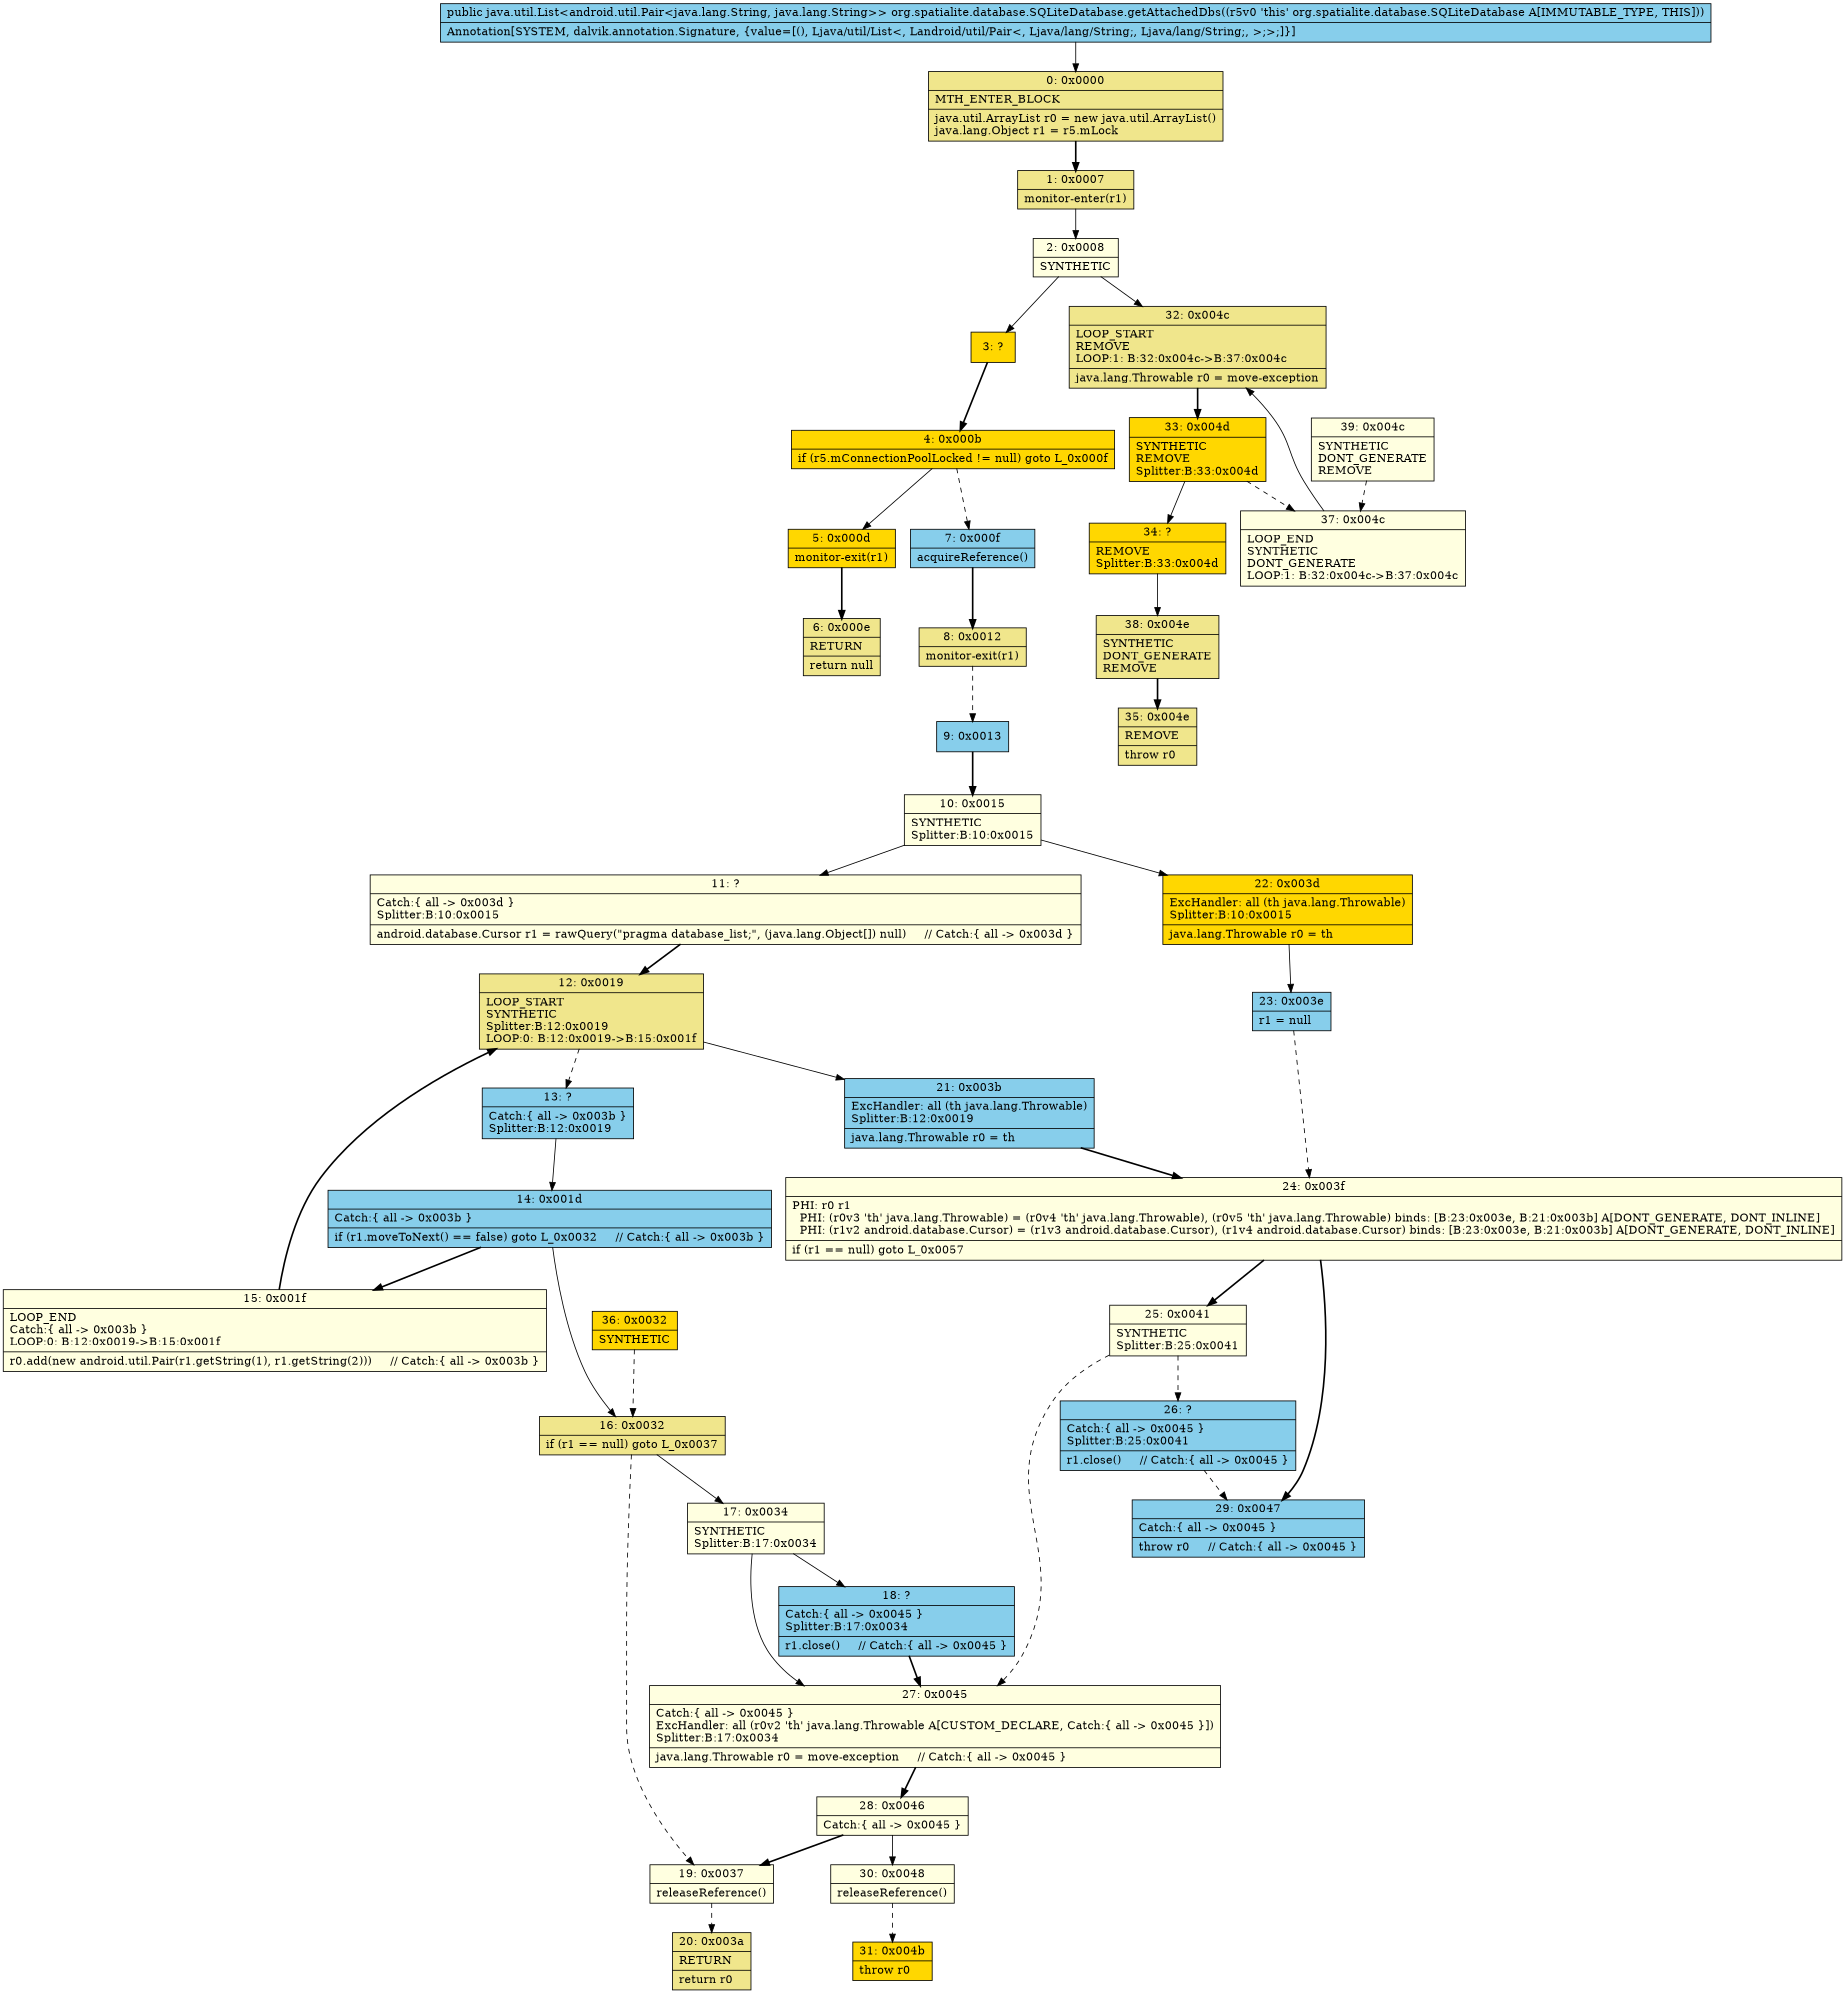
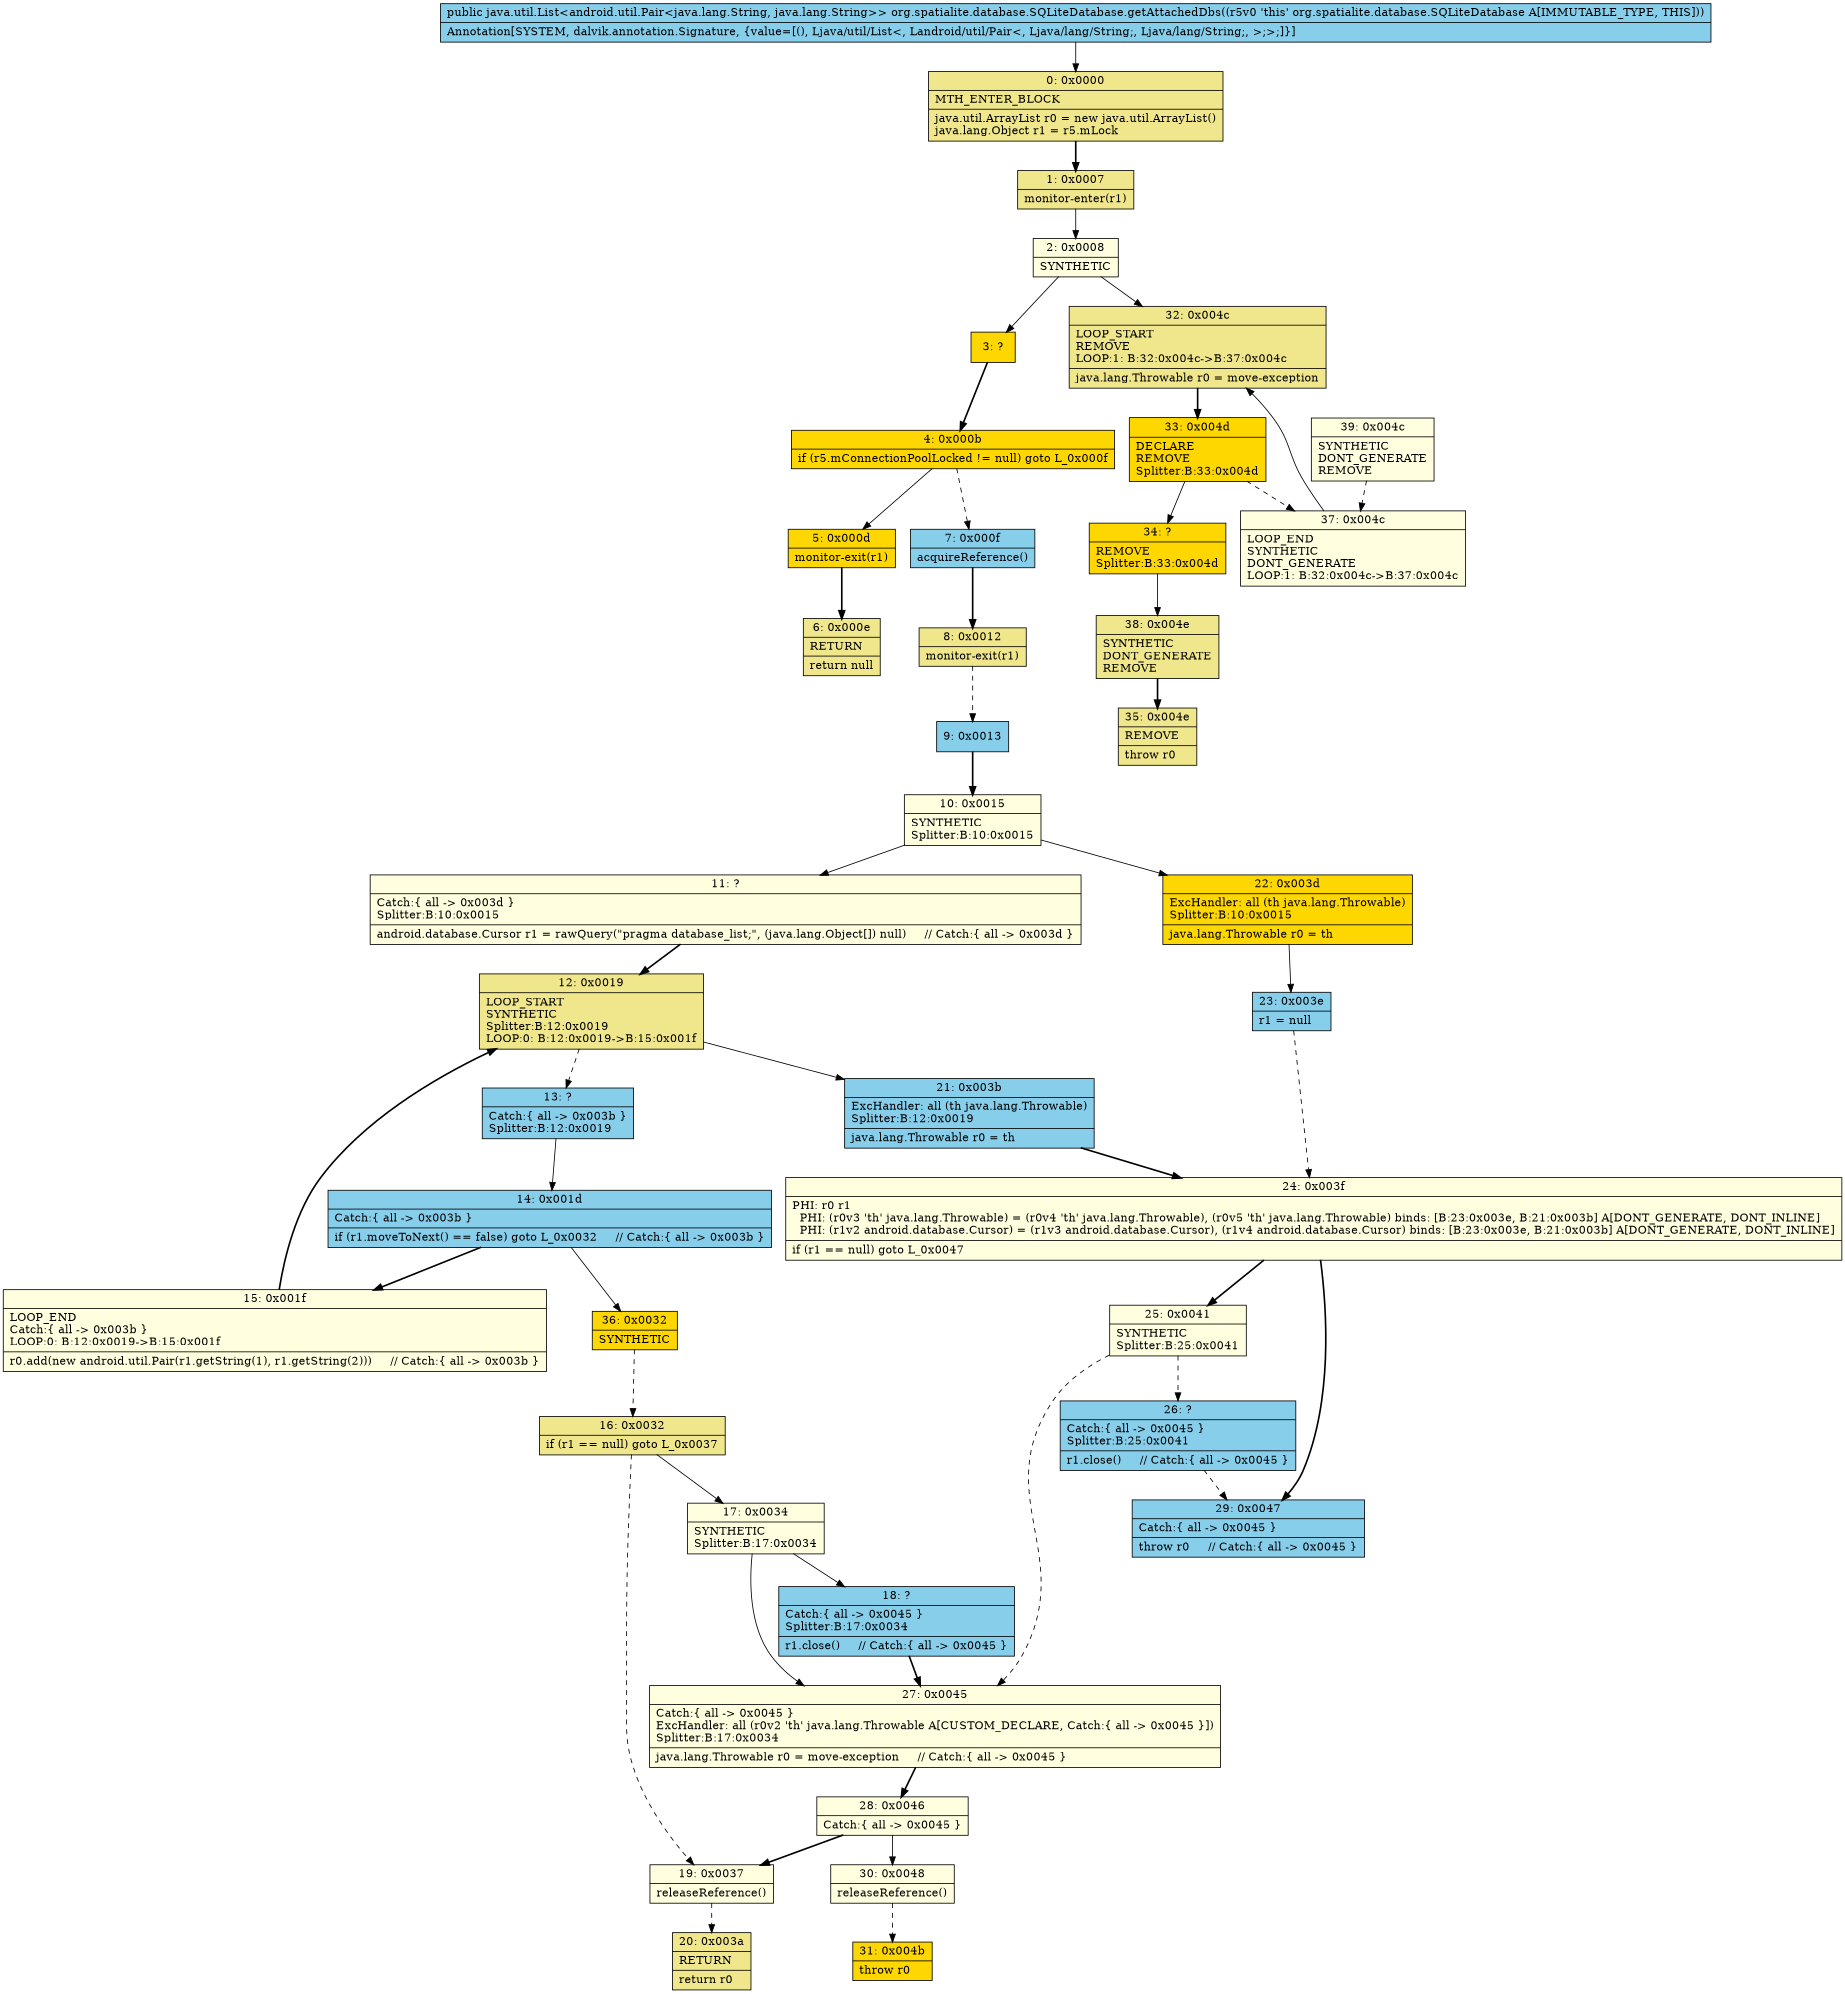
node "33: 0x004d": text "SYNTHETIC" -> "DECLARE"
node "24: 0x003f": text "if (r1 == null) goto L_0x0057" -> "if (r1 == null) goto L_0x0047"
edge "14: 0x001d" -> "16: 0x0032": now "14: 0x001d" -> "36: 0x0032"
